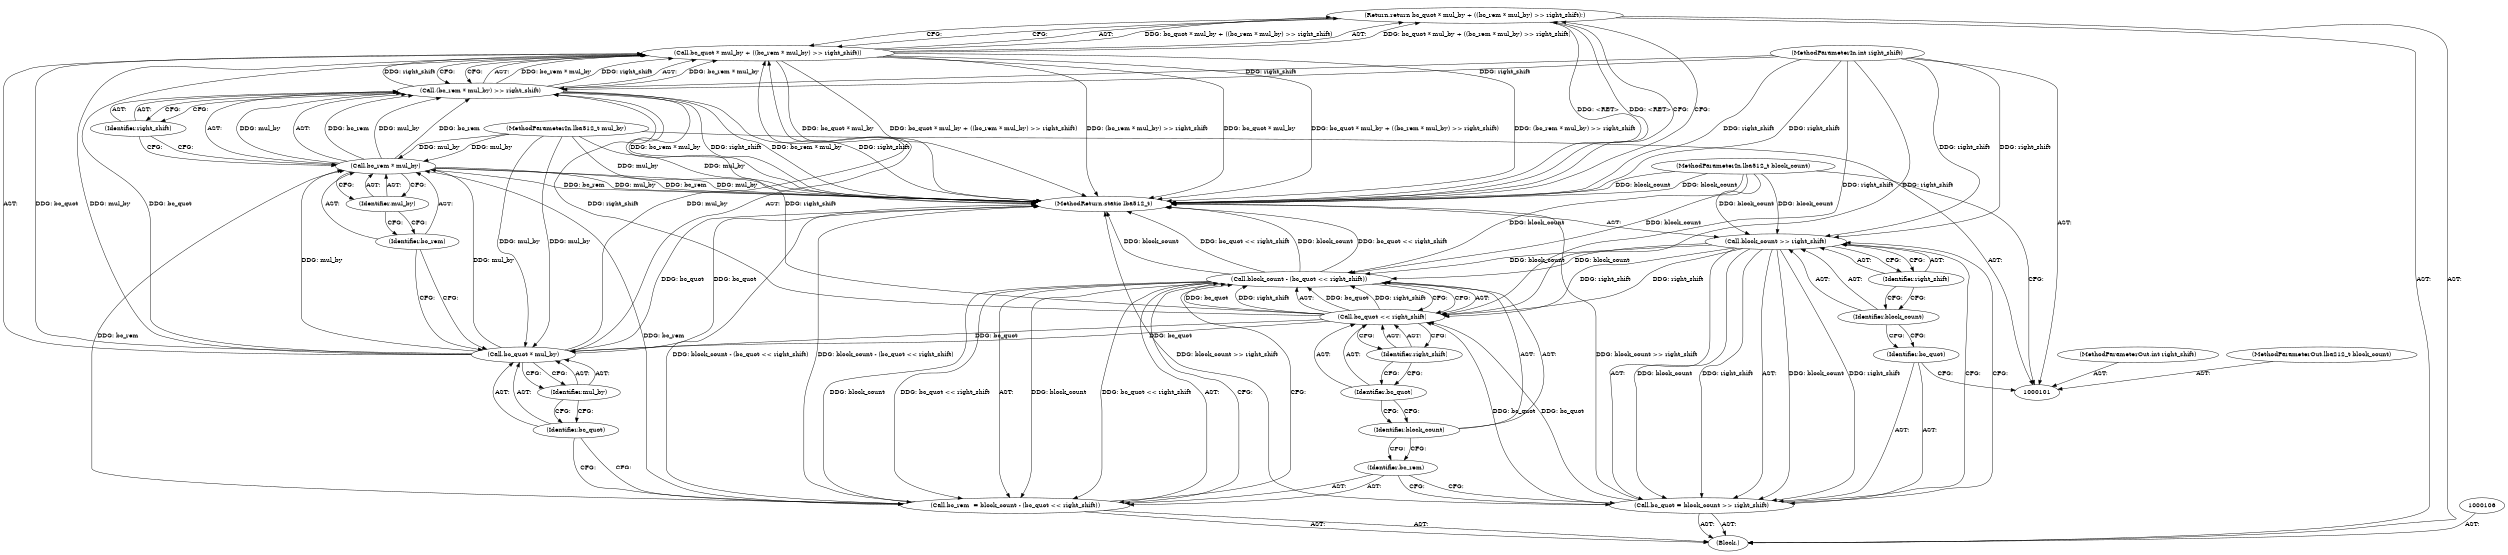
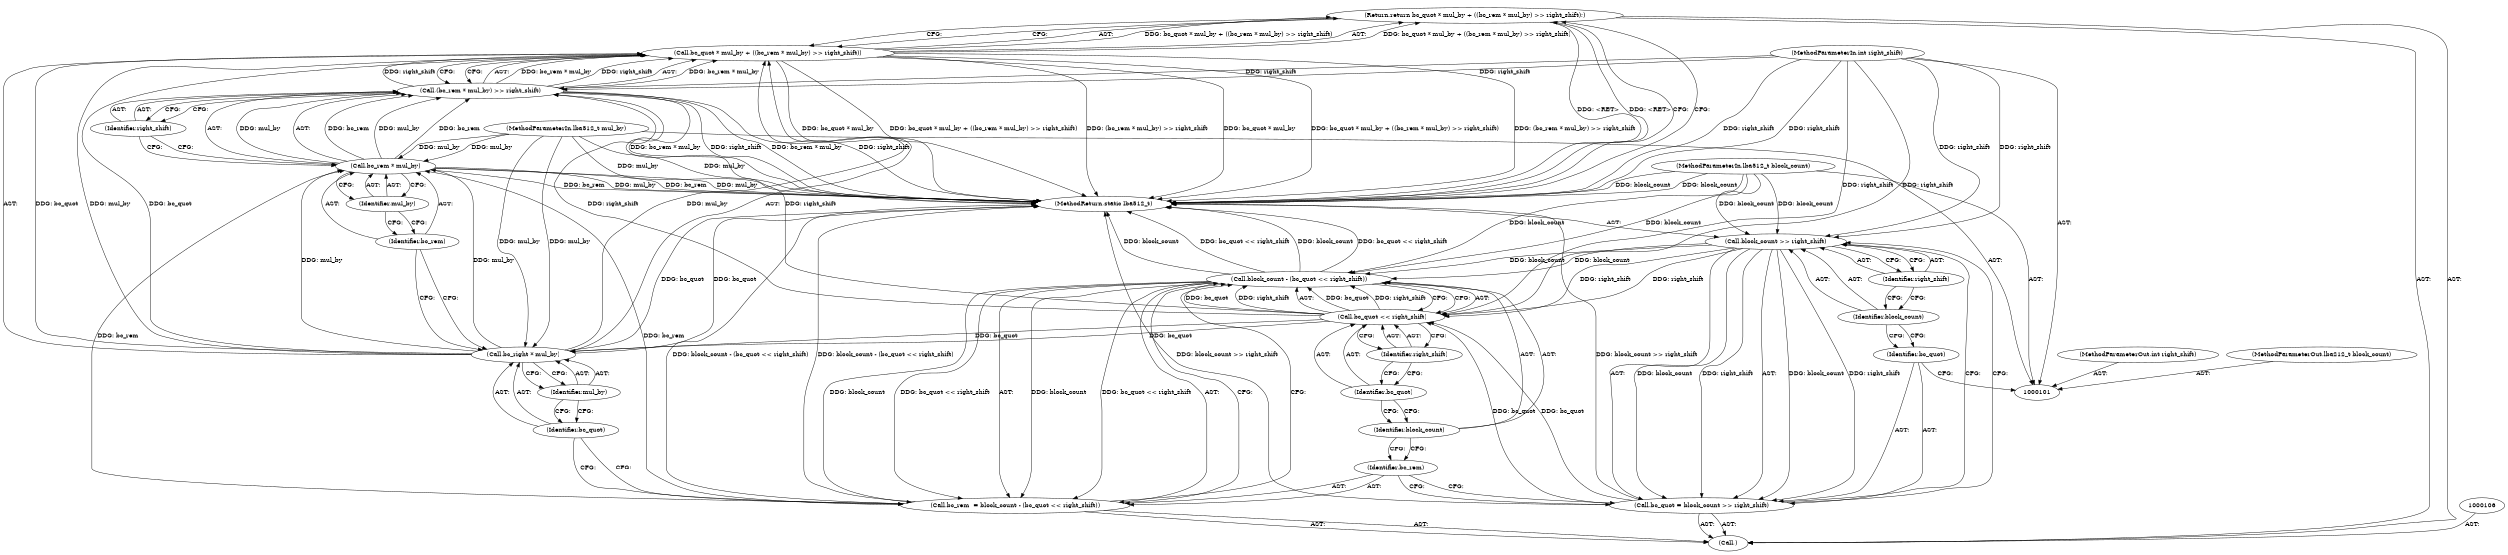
edge "(MethodParameterIn,lba512_t block_count)" -> "1000101": label "CFG: " -> "AST: "
node "(Call,bc_quot * mul_by)": label "(Call,bc_quot * mul_by)" -> "(Call,bc_right * mul_by)"
node "(Block,)": label "(Block,)" -> "(Call,)"
